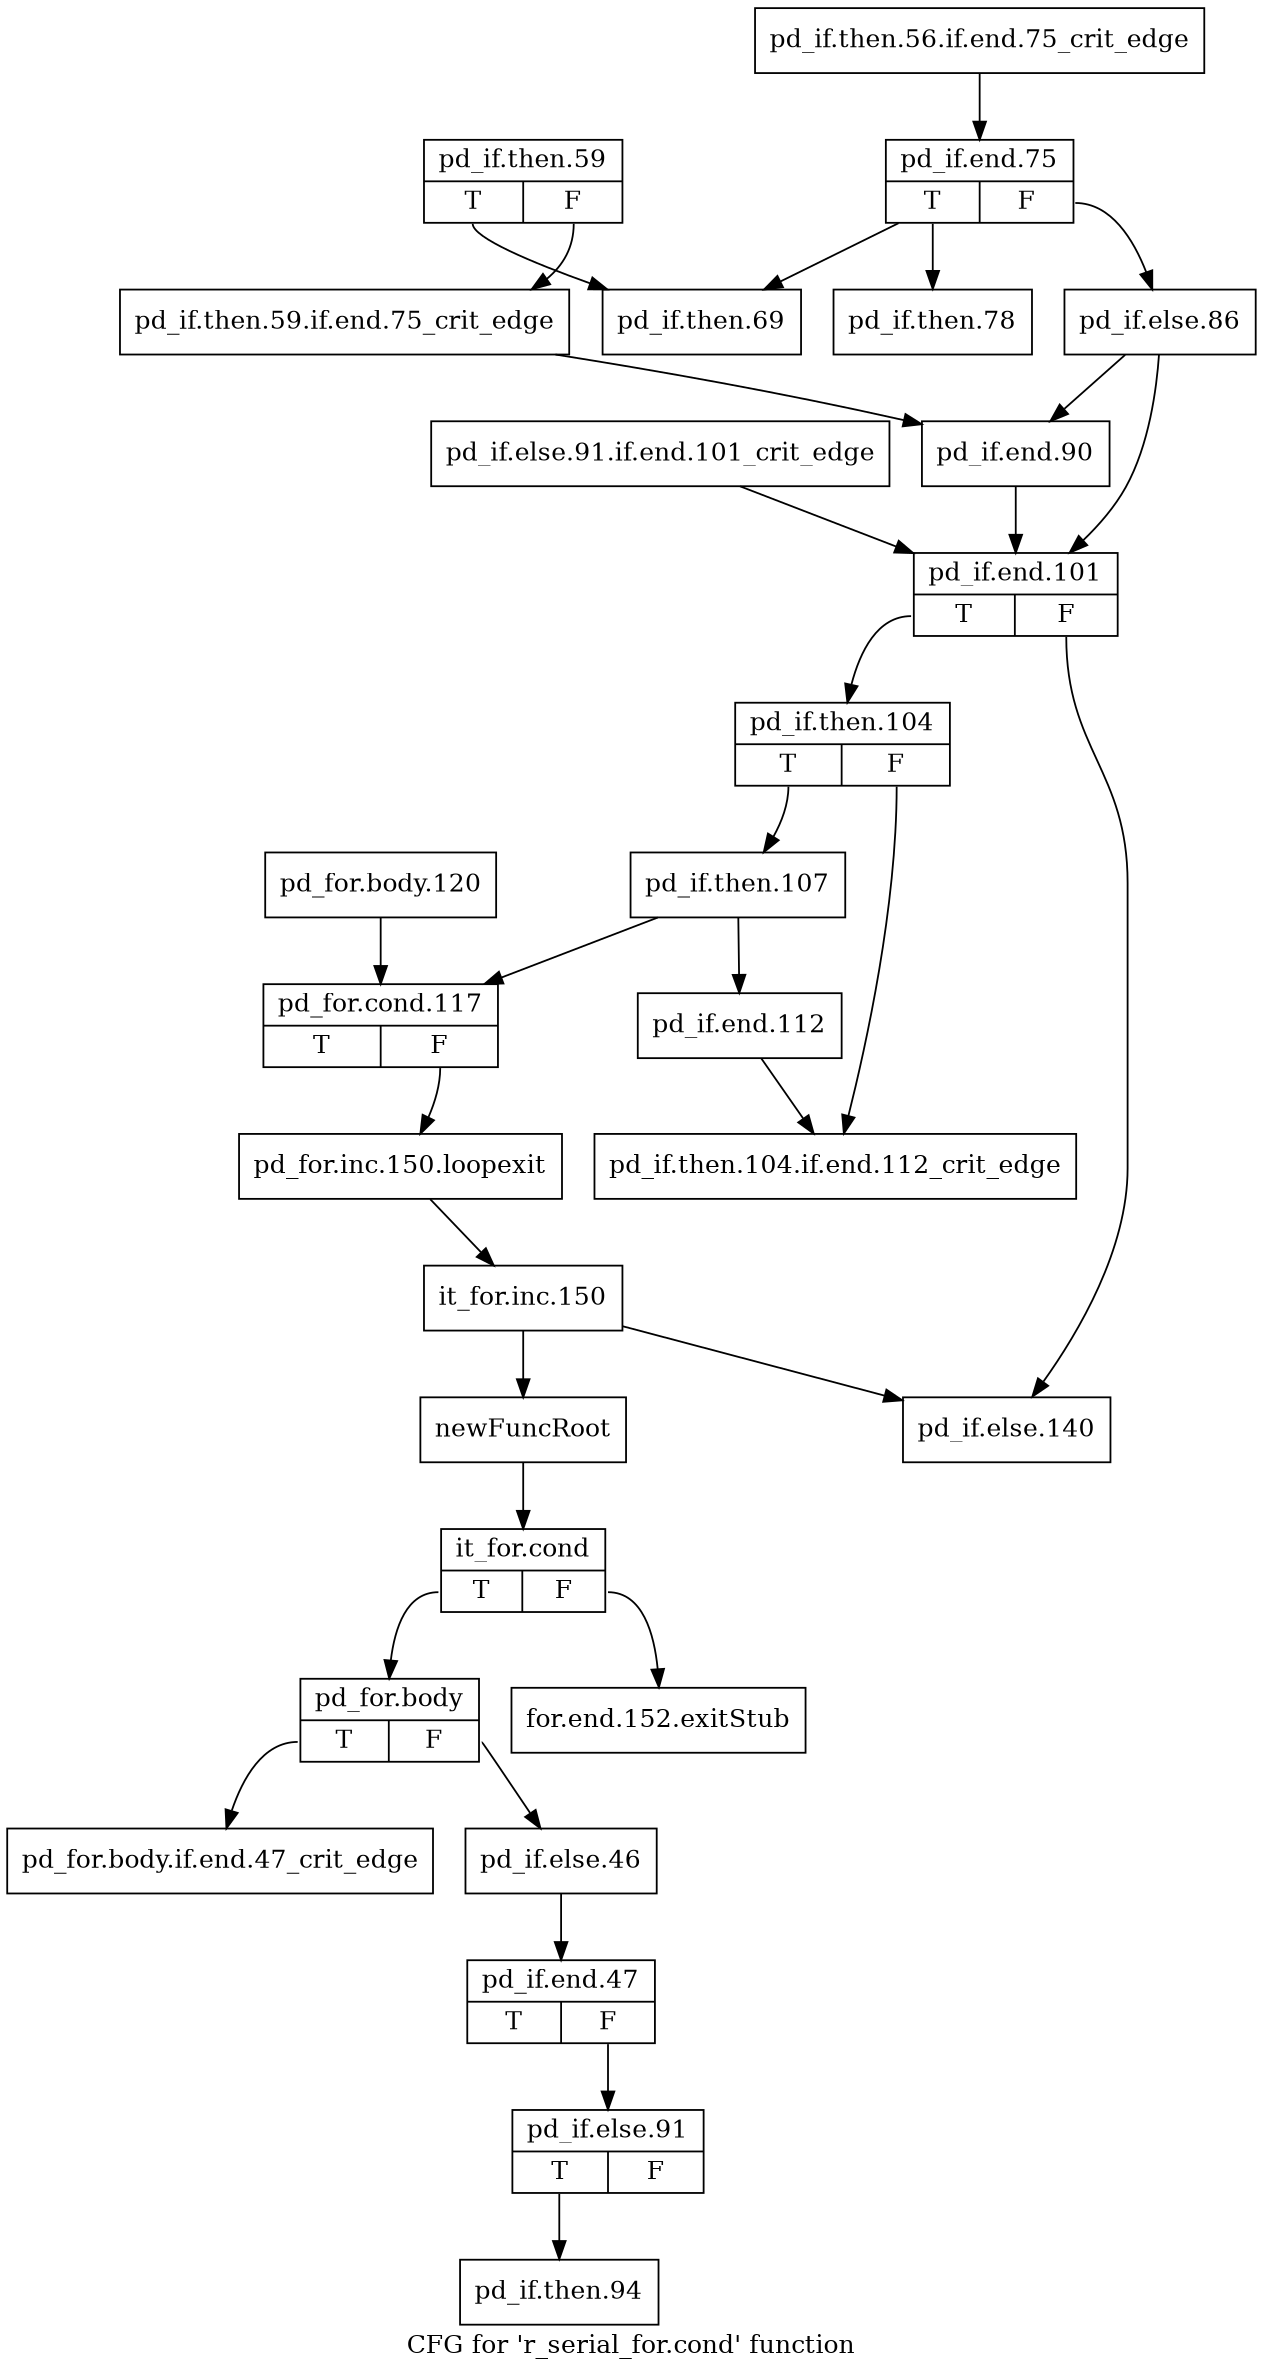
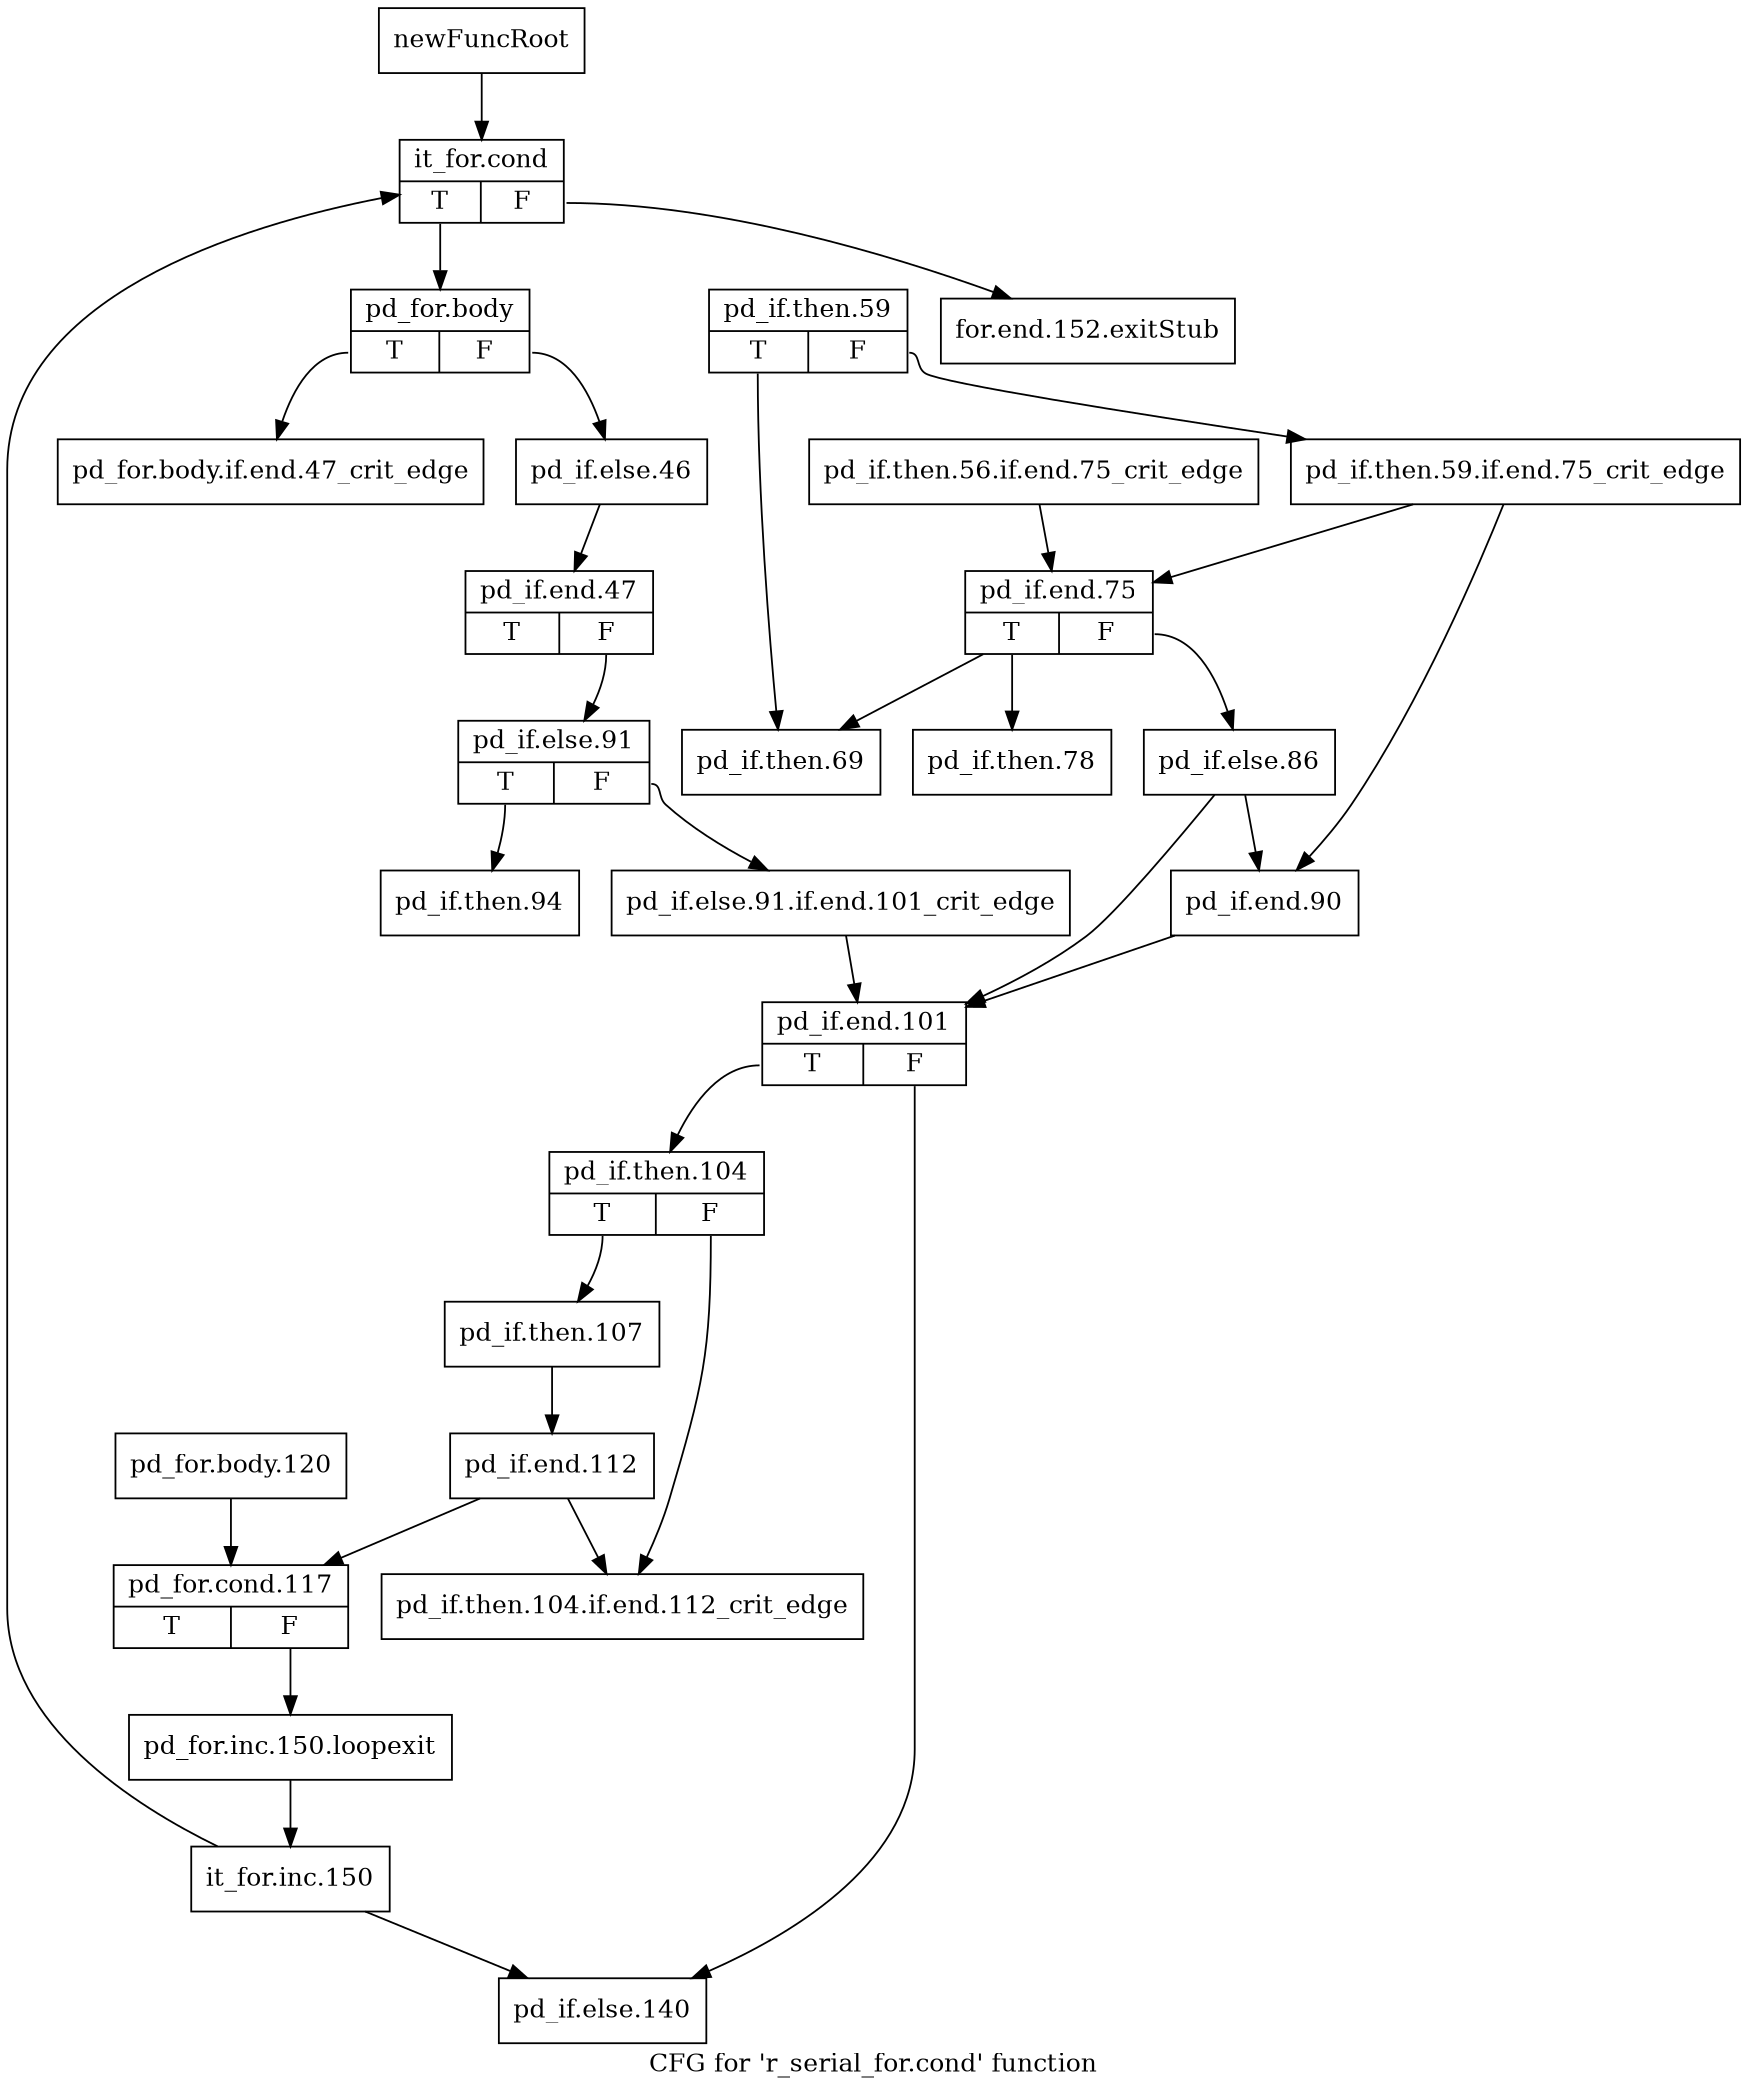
edge "pd_if.then.59.if.end.75_crit_edge" -> "pd_if.end.75": added
edge "pd_if.else.91" -> "pd_if.else.91.if.end.101_crit_edge": added
edge "pd_if.then.107" -> "pd_for.cond.117": now "pd_if.end.112" -> "pd_for.cond.117"
edge "it_for.inc.150" -> "newFuncRoot": now "it_for.inc.150" -> "it_for.cond"
